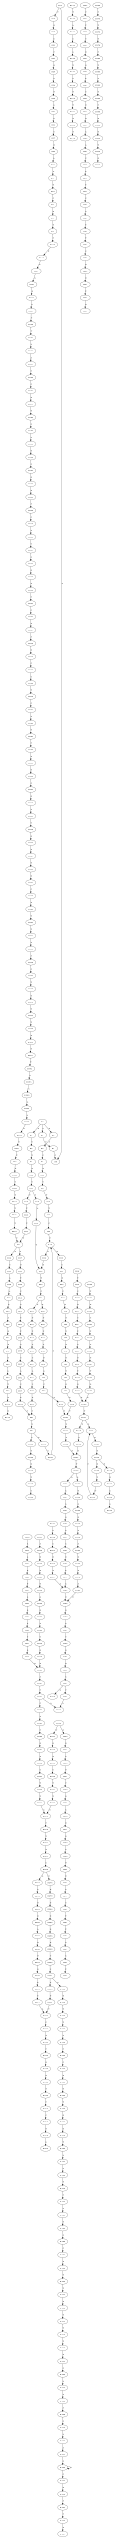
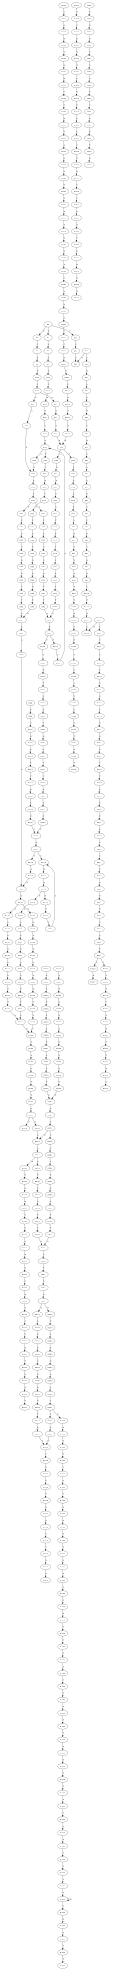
node "S321": removed
edge "S122" -> "S127": reversed
edge "S110" -> "S115": added, label "T"
edge "S257" -> "S262": now "S247" -> "S262"
edge "S124" -> "S129": added, label "G"
edge "S305" -> "S310": removed, label "G"
edge "S192" -> "S195": added, label "G"
edge "S212" -> "S216": added, label "A"
